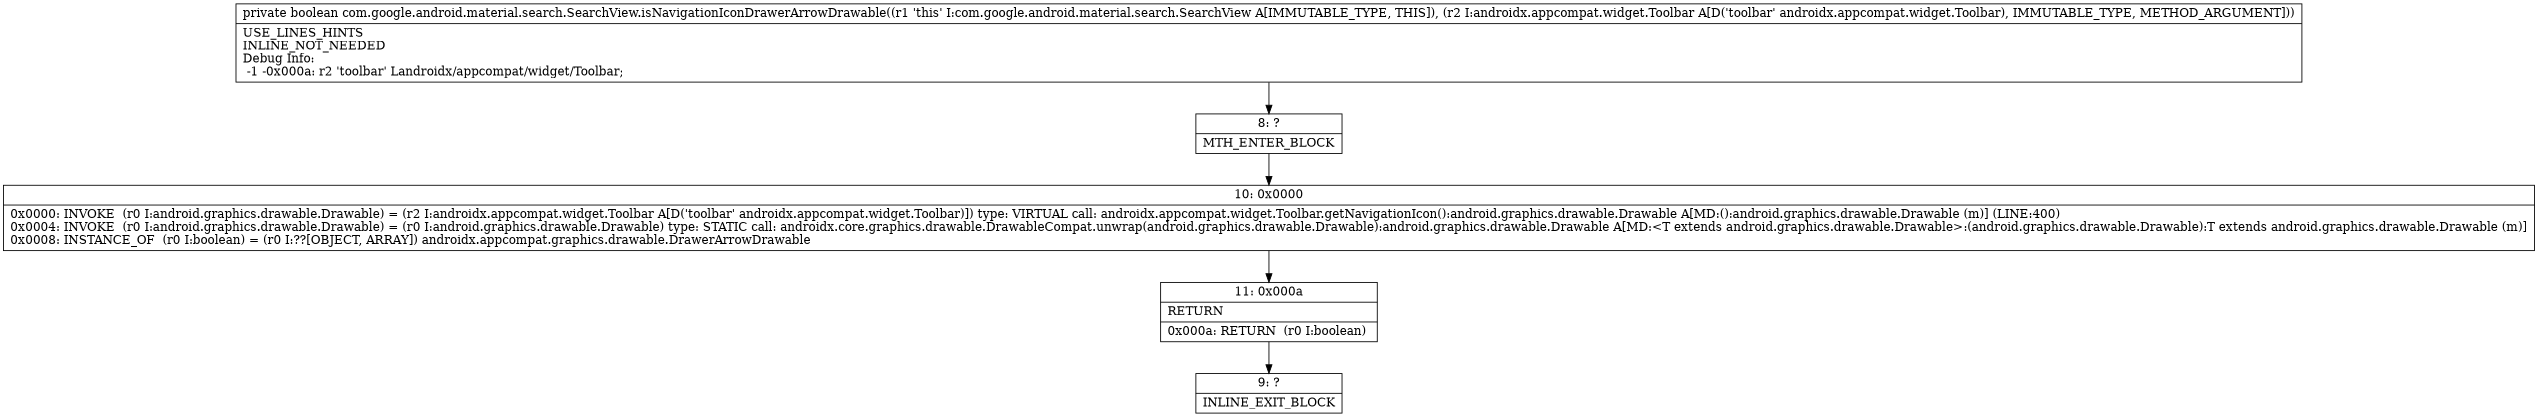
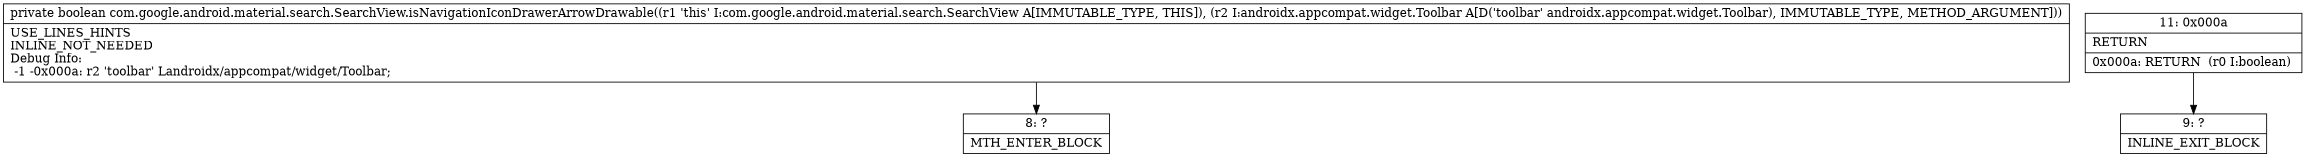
node "10: 0x0000": removed
